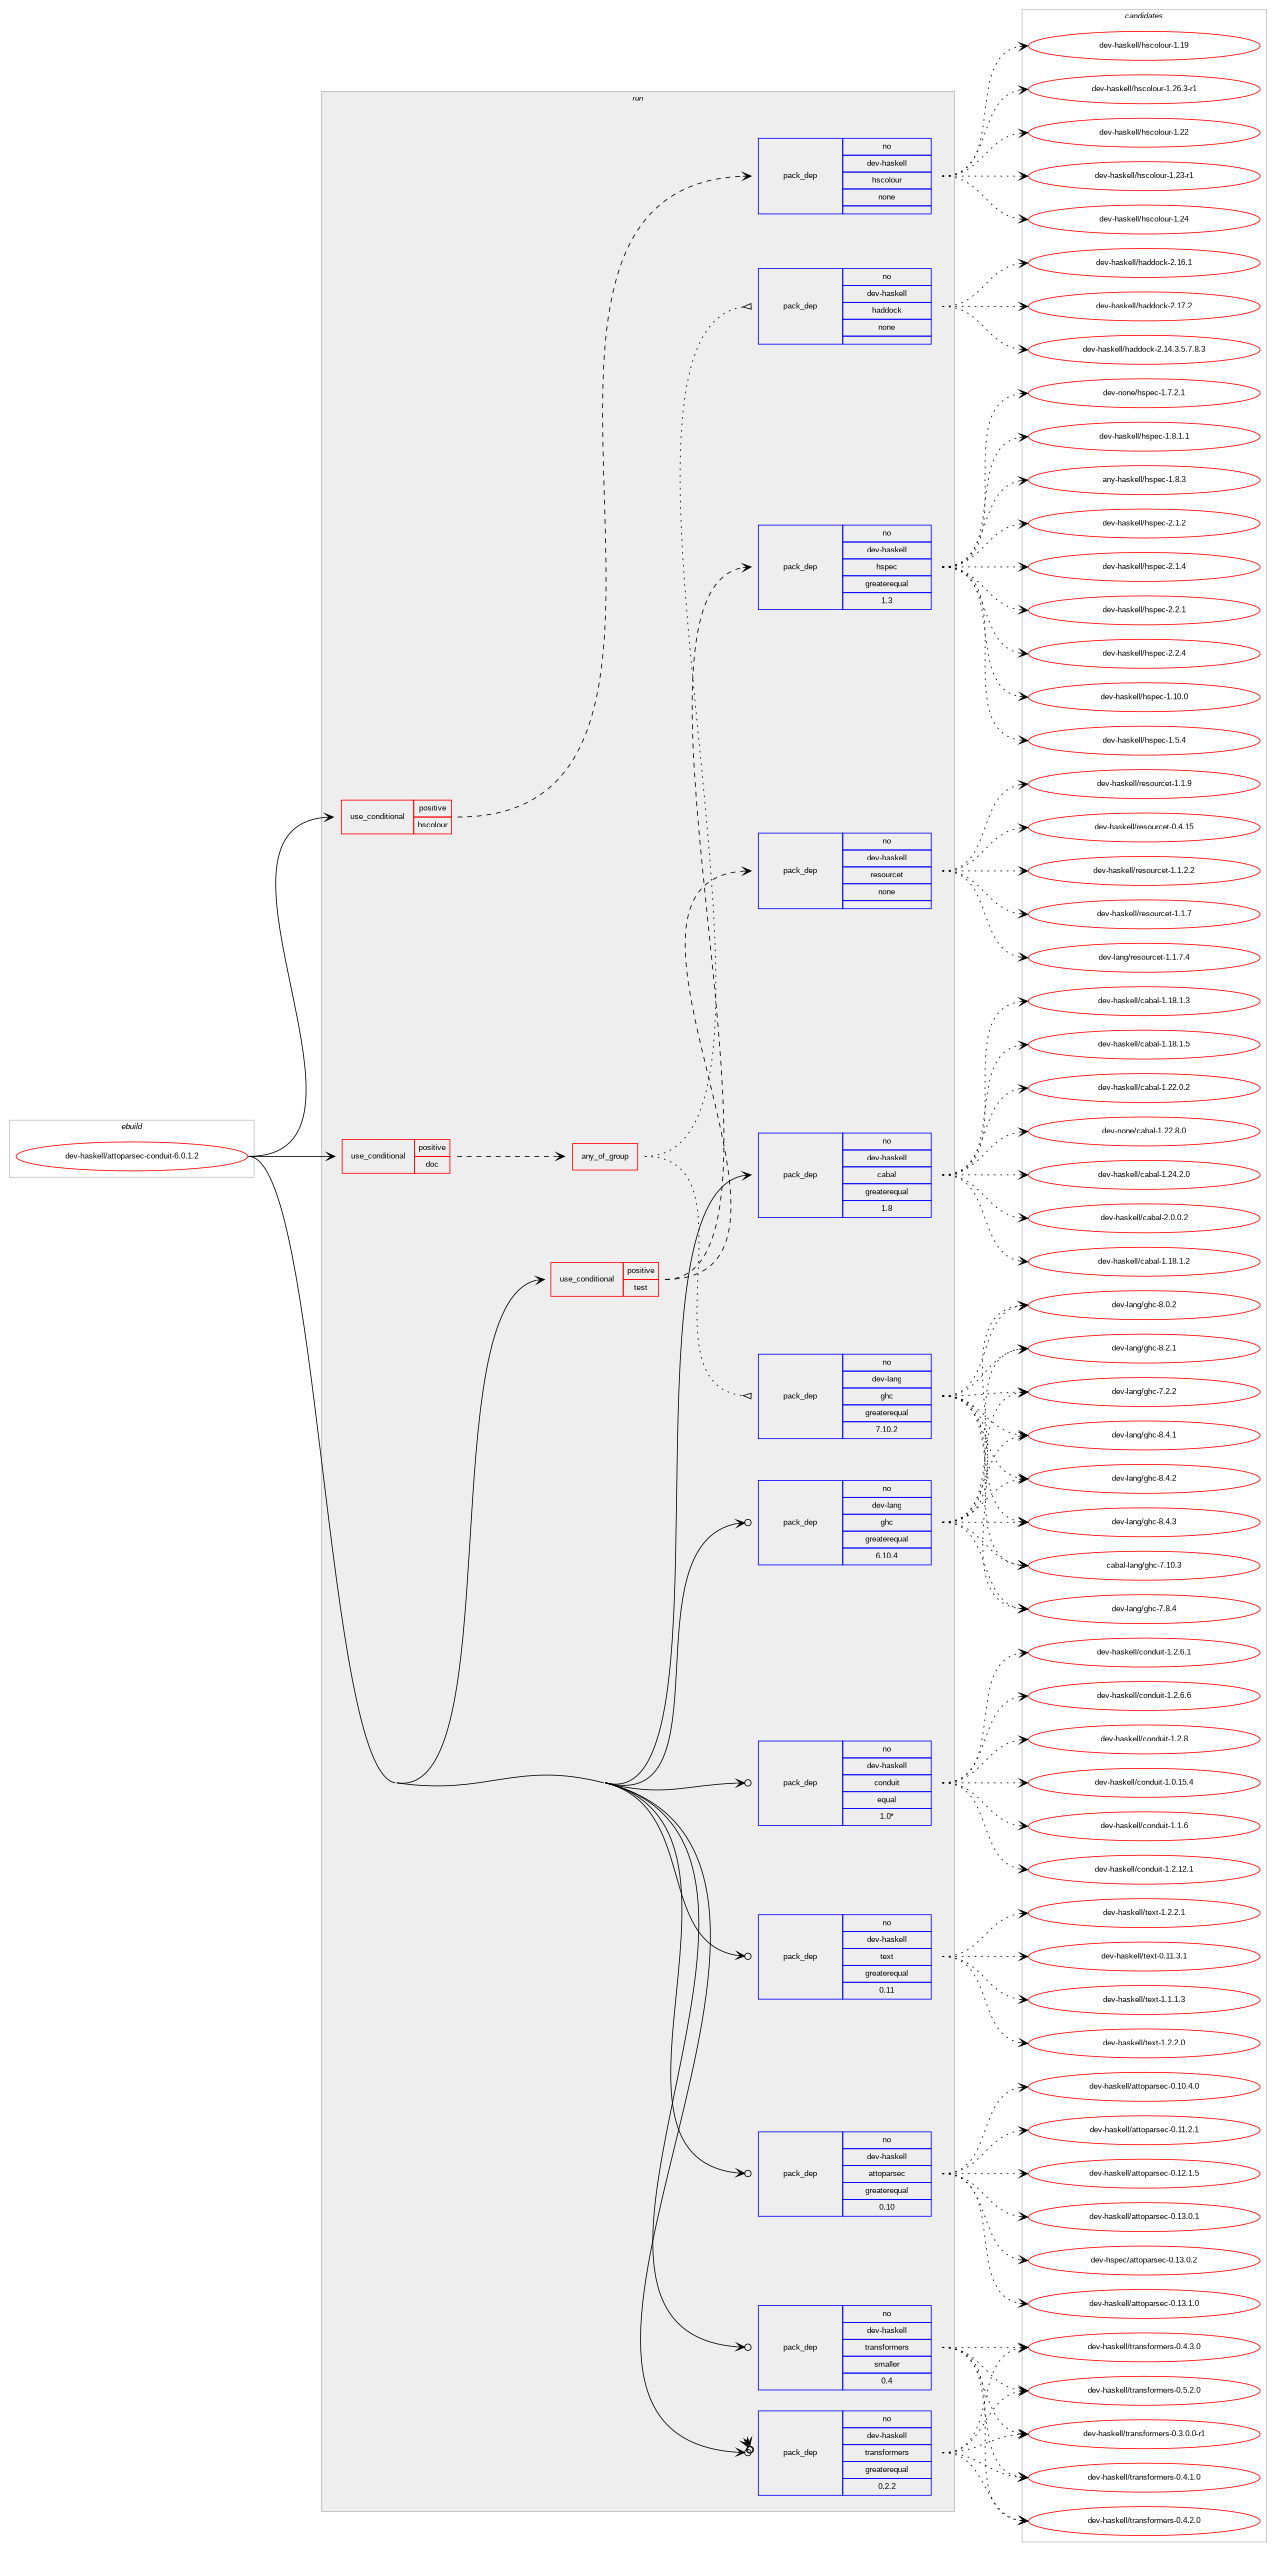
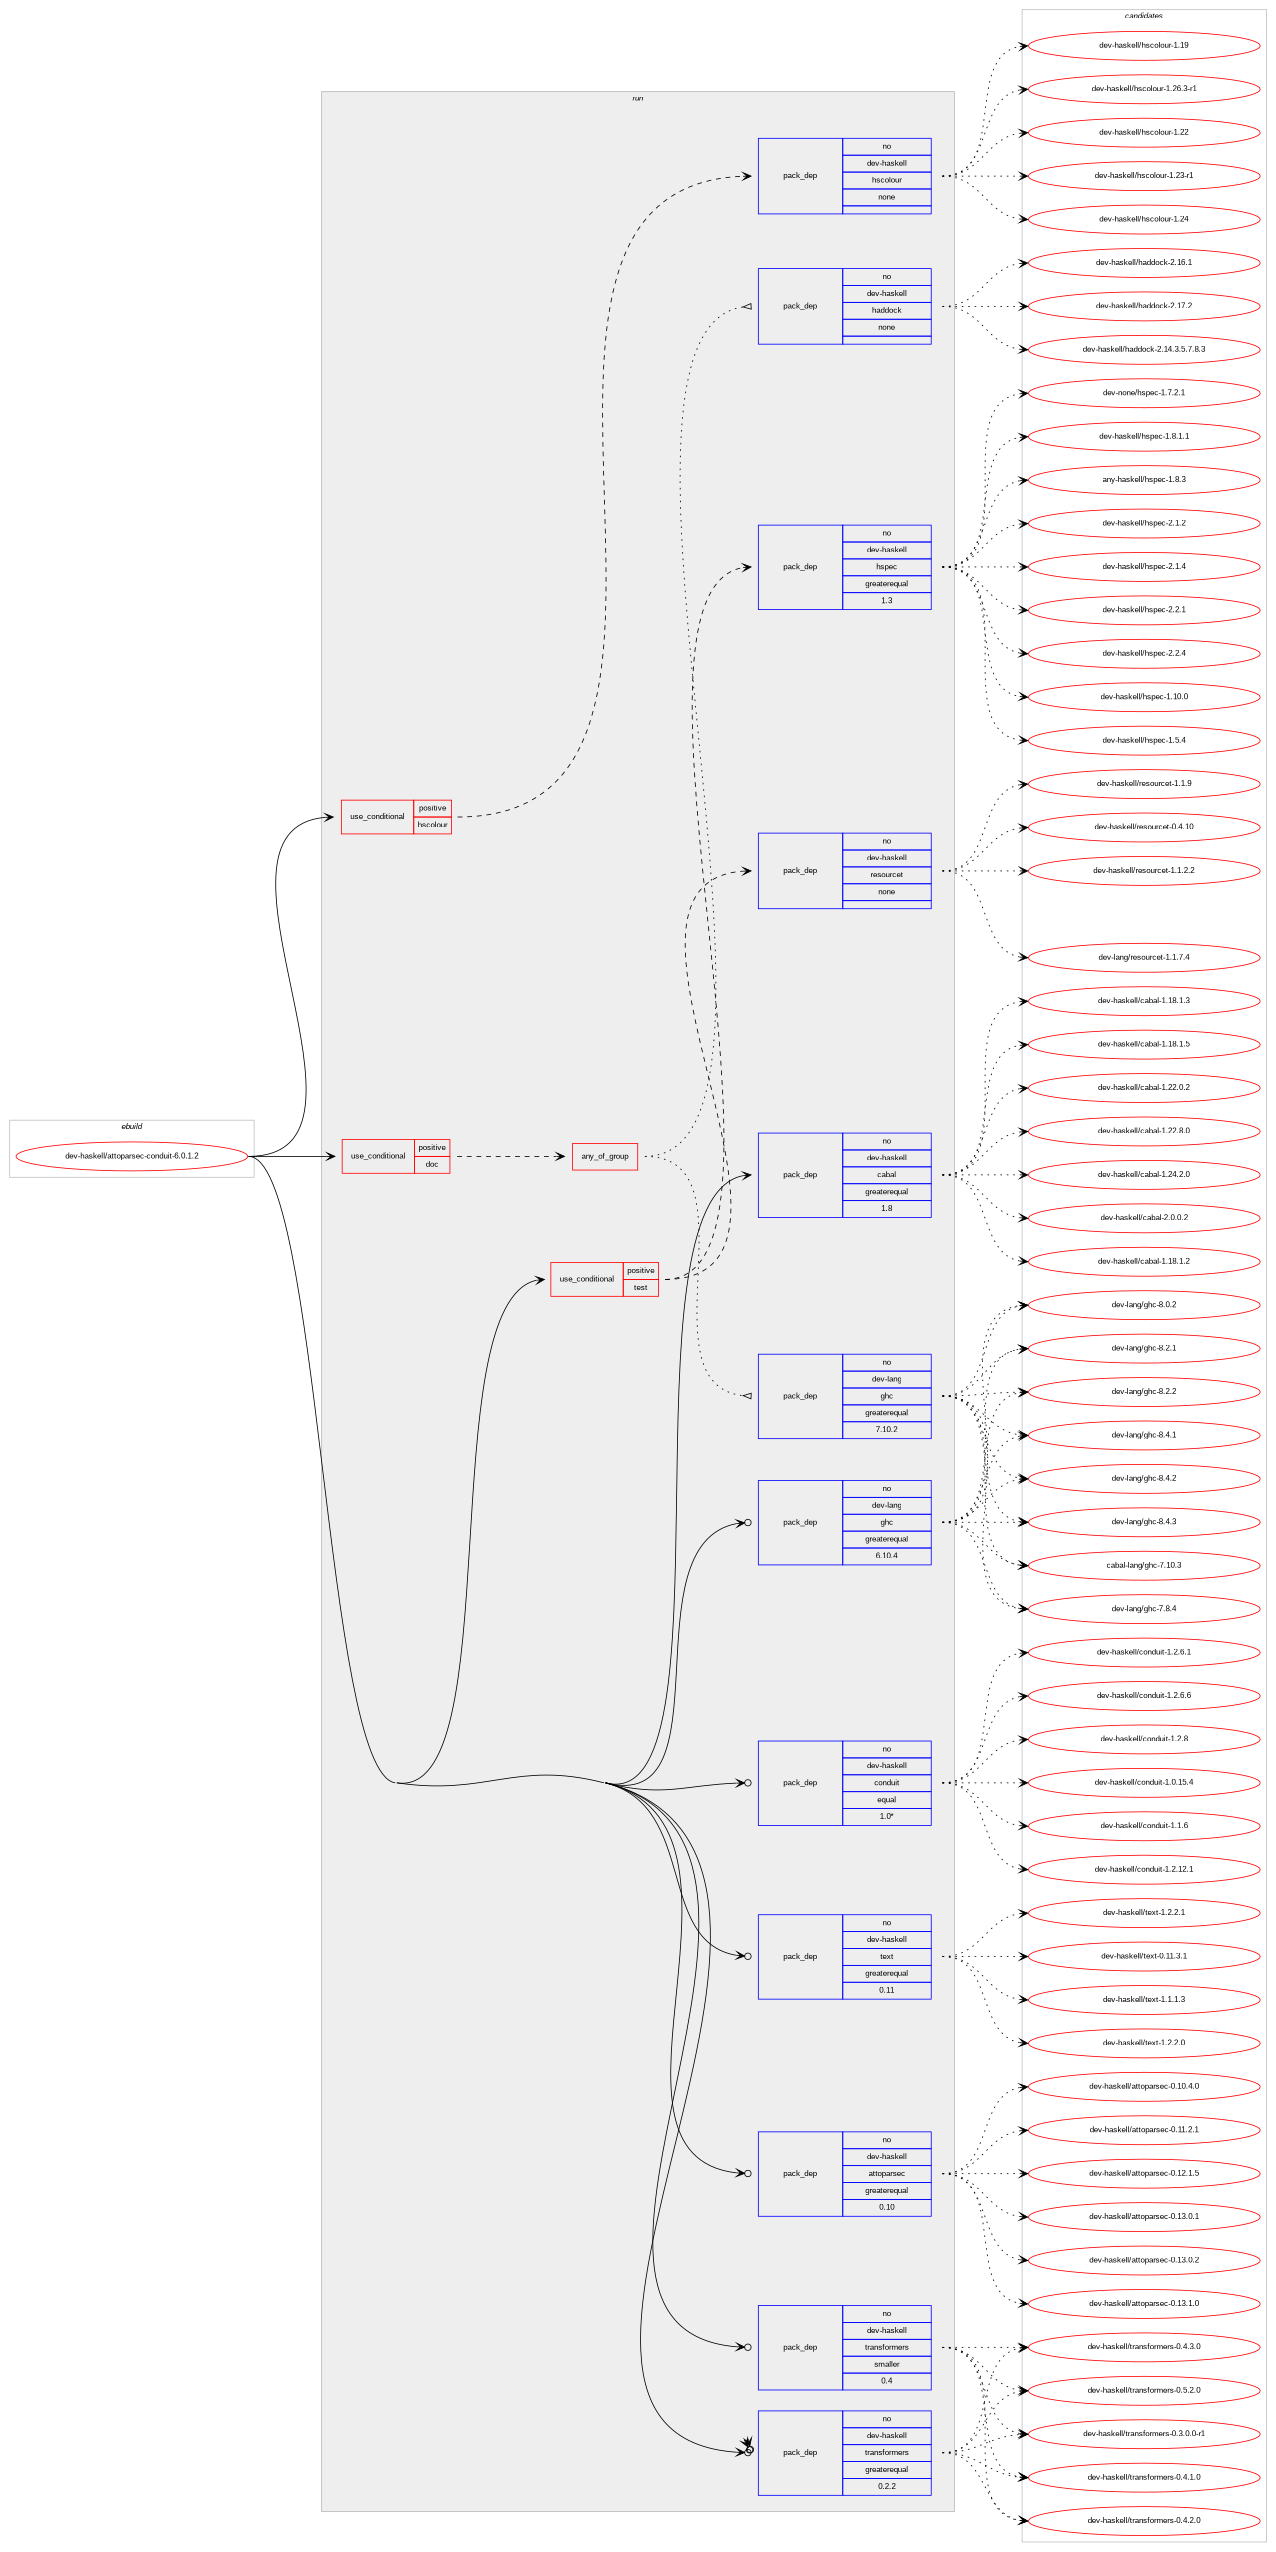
node "dev-haskell/resourcet-0.4.15": label "dev-haskell/resourcet-0.4.15" -> "dev-haskell/resourcet-0.4.10"
node "dev-haskell/resourcet-1.1.7": removed
node "dev-none/cabal-1.22.8.0": label "dev-none/cabal-1.22.8.0" -> "dev-haskell/cabal-1.22.8.0"
node "dev-lang/ghc-7.2.2": label "dev-lang/ghc-7.2.2" -> "dev-lang/ghc-8.2.2"
node "dev-hspec/attoparsec-0.13.0.2": label "dev-hspec/attoparsec-0.13.0.2" -> "dev-haskell/attoparsec-0.13.0.2"
